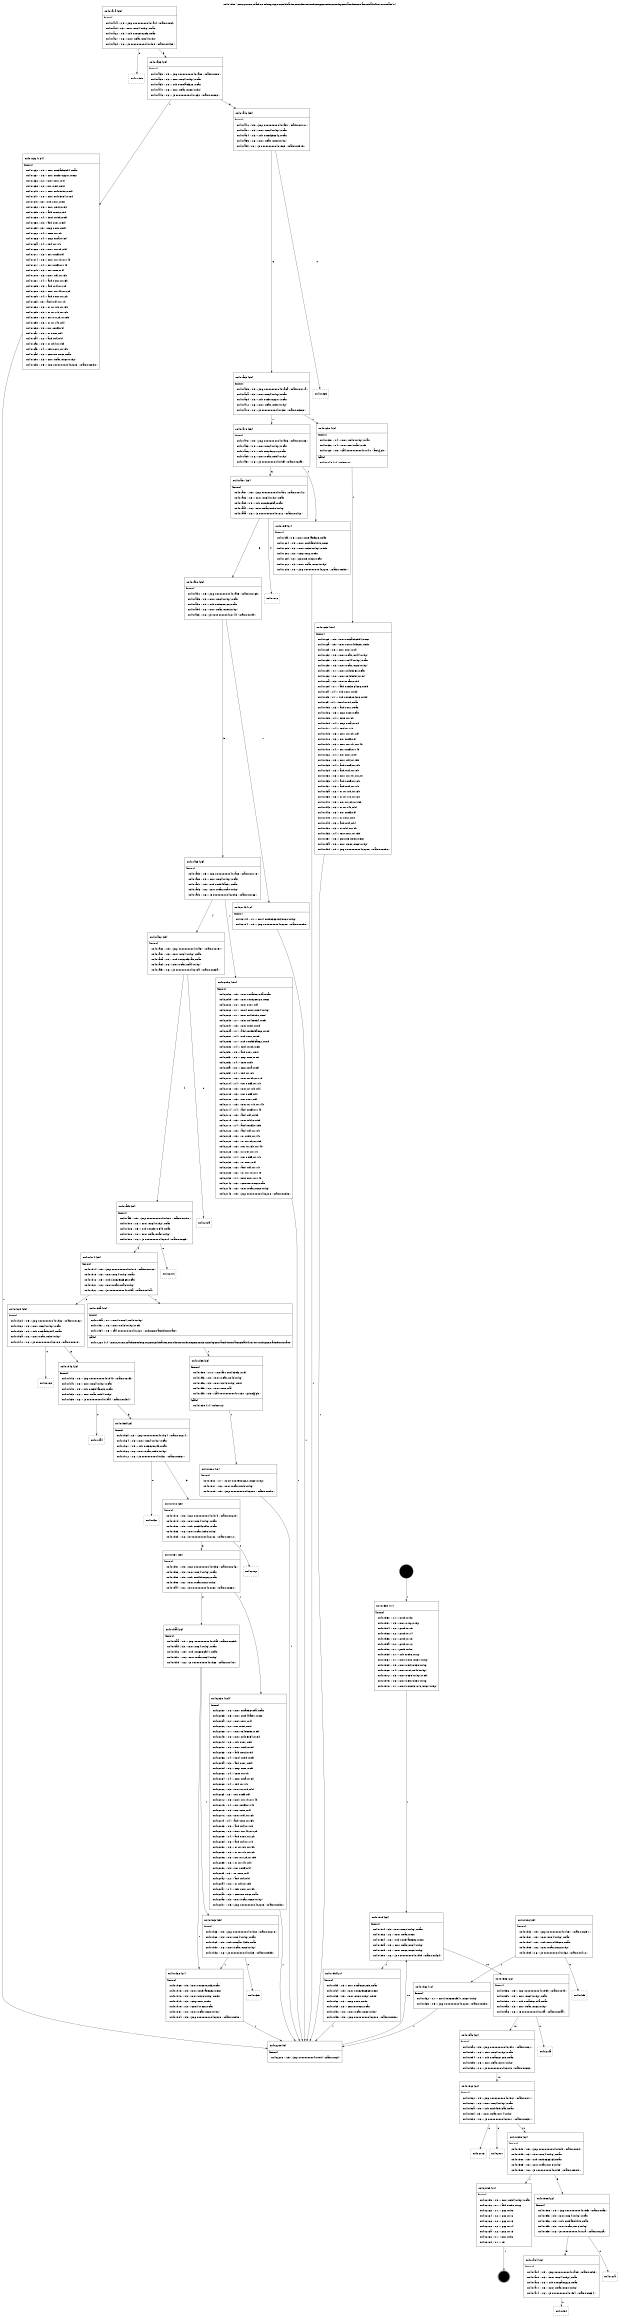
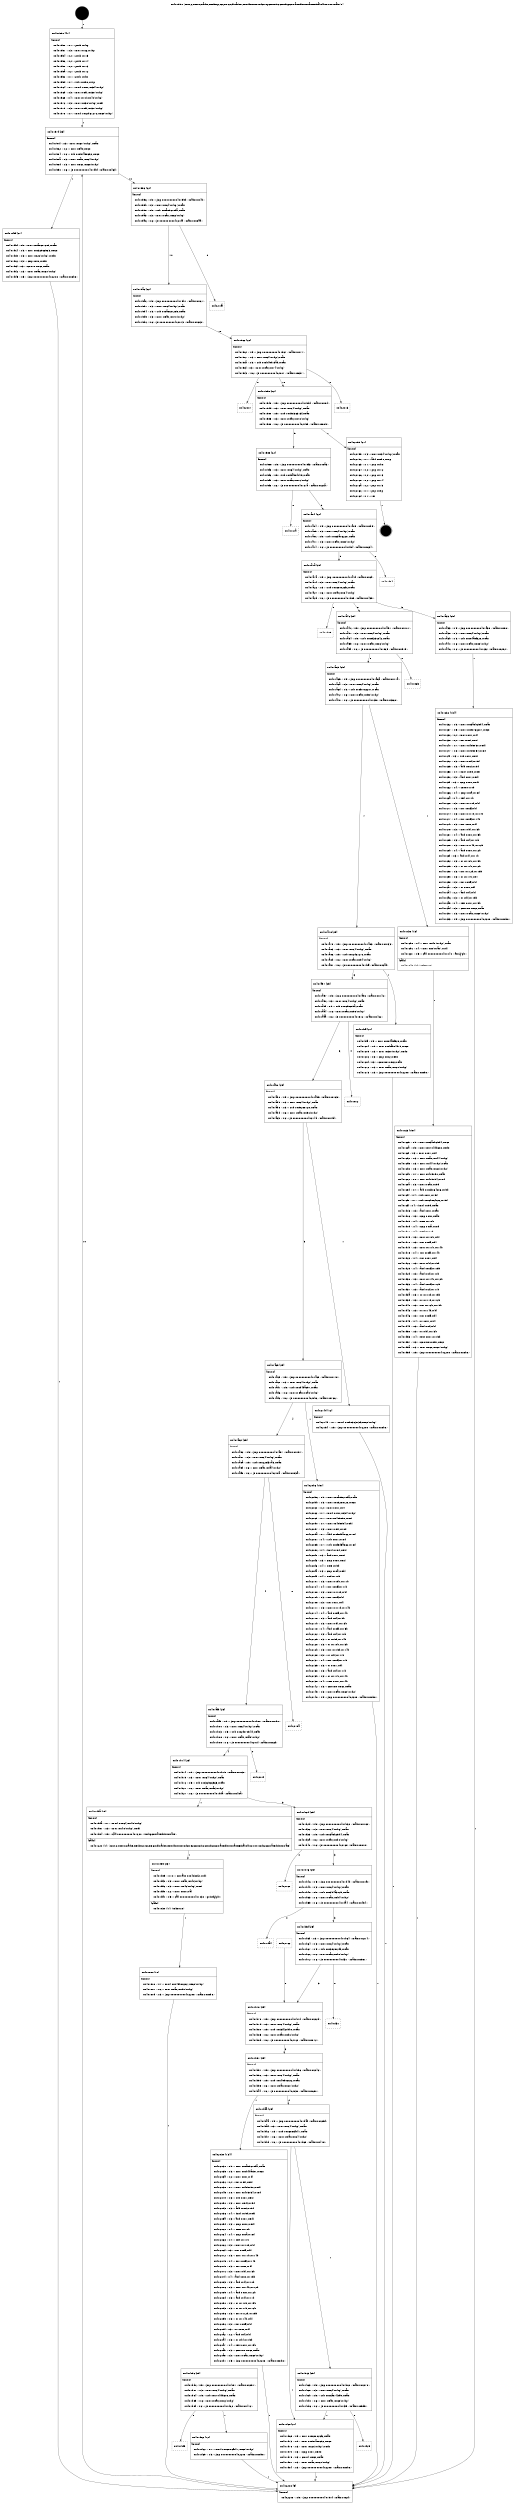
edge "0x401a33 [25]" -> "0x401a4c [25]": now "0x401a1a [25]" -> "0x401a4c [25]"
edge "0x401a04 [22]" -> "0x401a1a [25]": added, label "9"
edge "0x401b78 [25]" -> "0x4021c2": reversed
